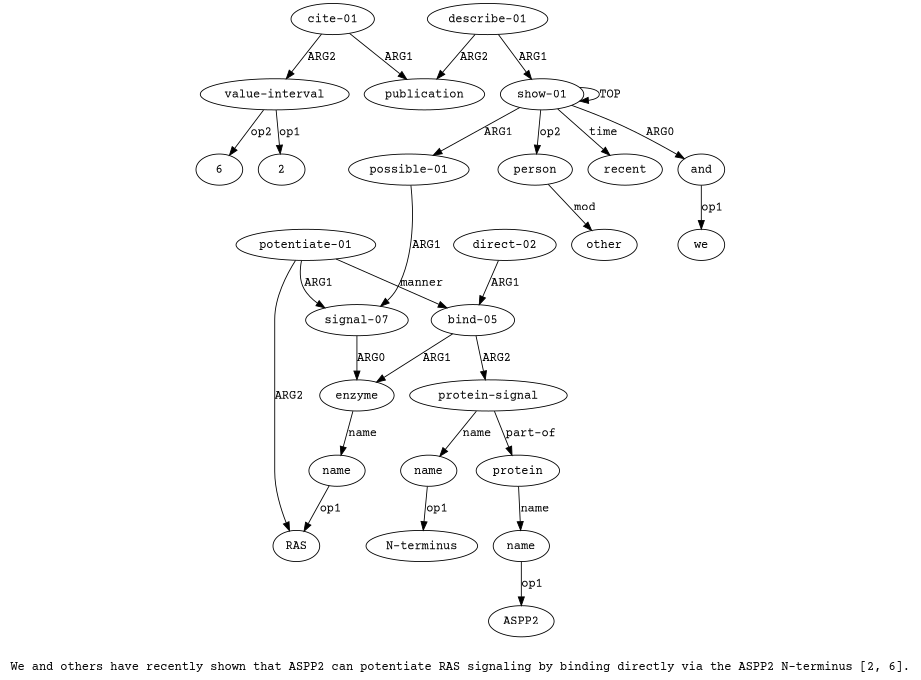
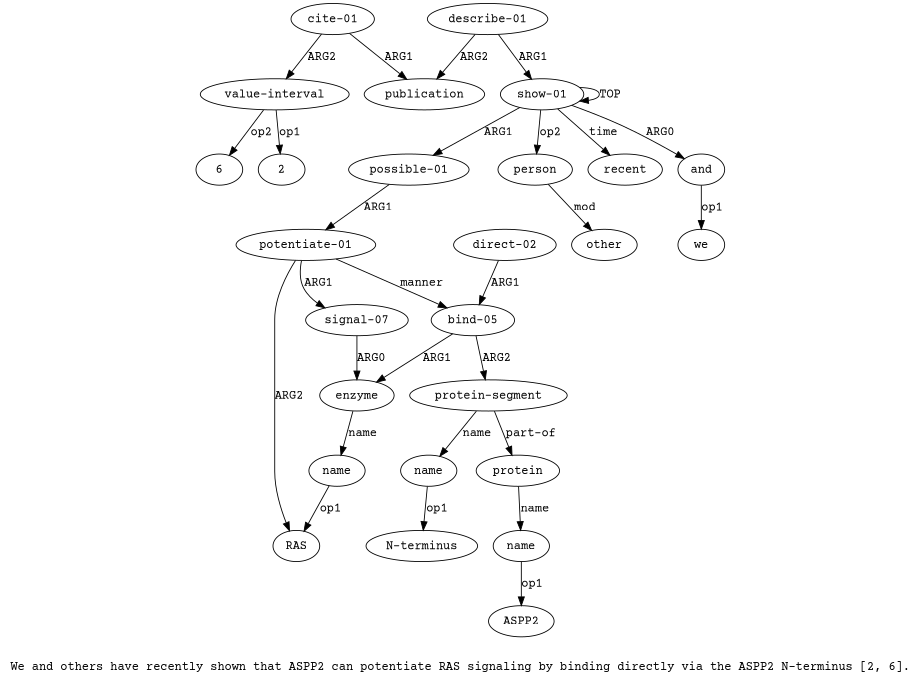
edge "possible-01" -> "signal-07": now "possible-01" -> "potentiate-01"
node "protein-signal": label "protein-signal" -> "protein-segment"
